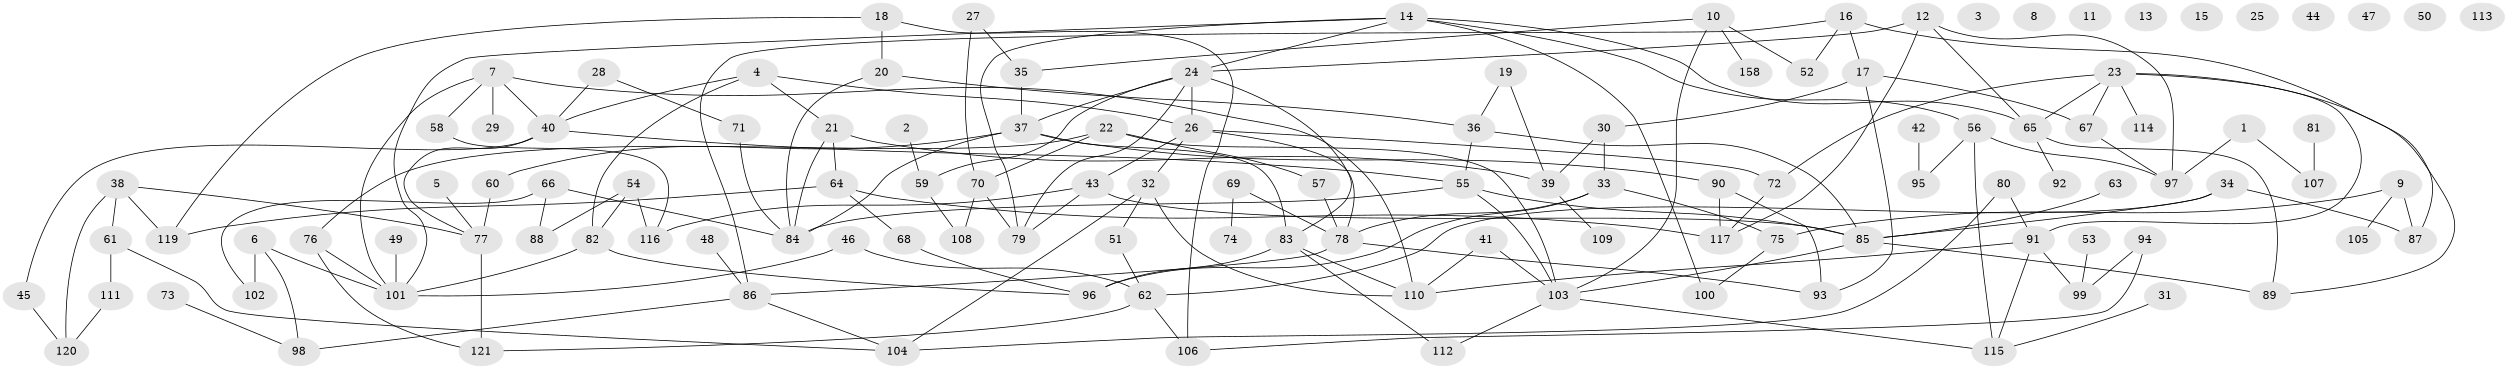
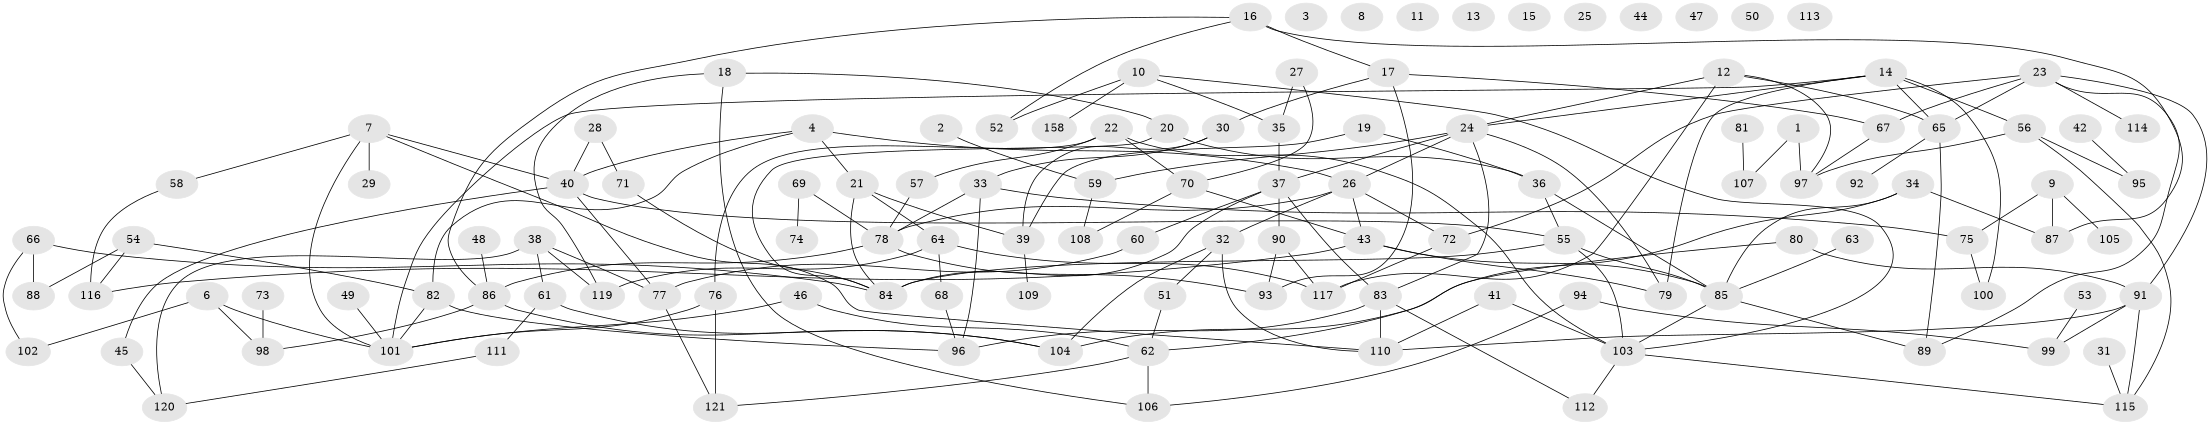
node "5": removed
edge "70" -- "79": now "70" -- "43"
